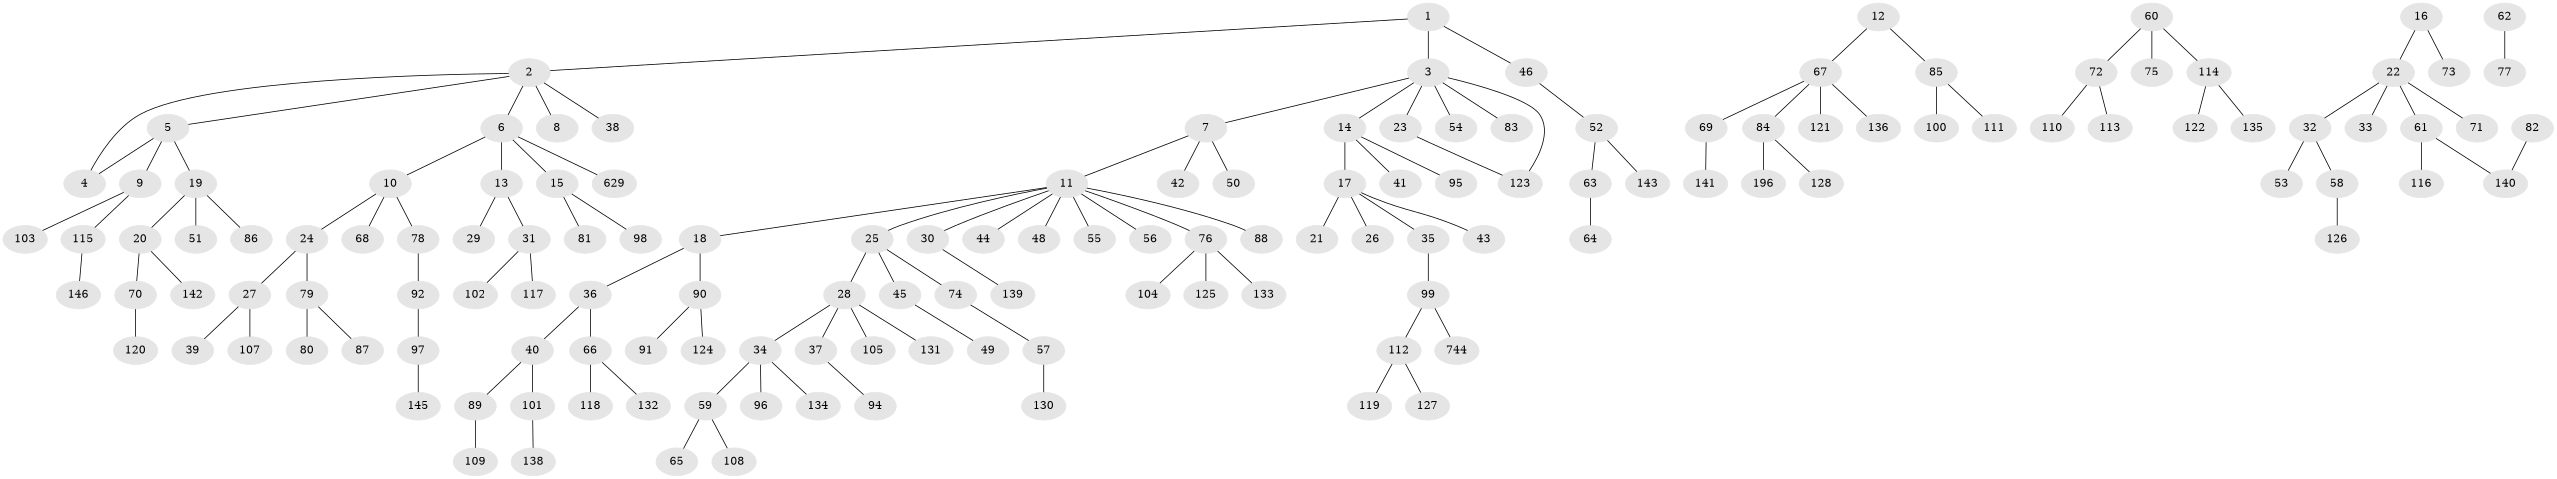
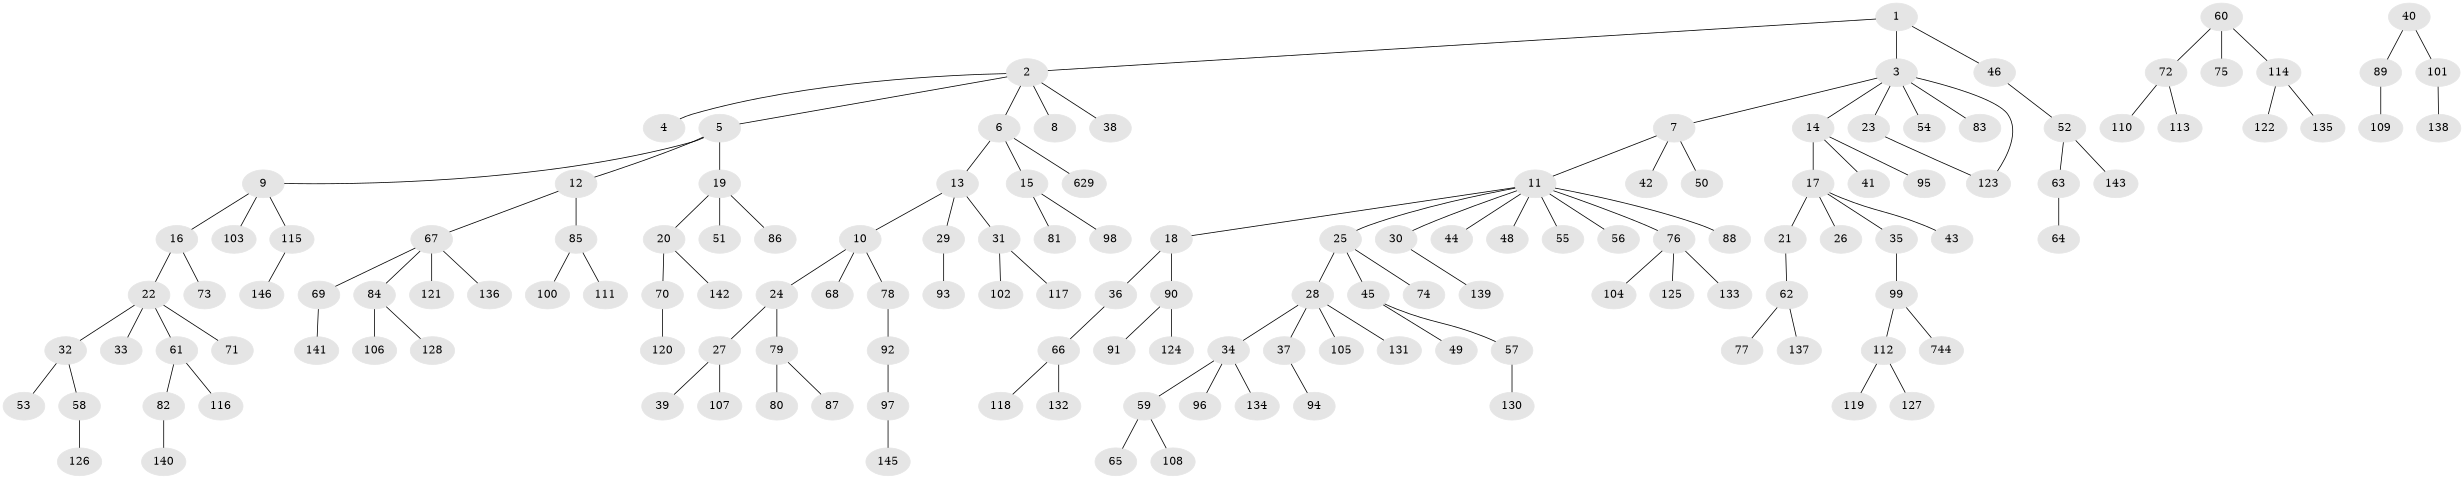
edge "5" -- "4": now "5" -- "12"
edge "6" -- "10": now "13" -- "10"
edge "61" -- "140": now "61" -- "82"
node "196": label "196" -> "106"
edge "9" -- "16": added
edge "21" -- "62": added
node "93": added
edge "36" -- "40": removed
edge "74" -- "57": now "45" -- "57"
node "137": added
